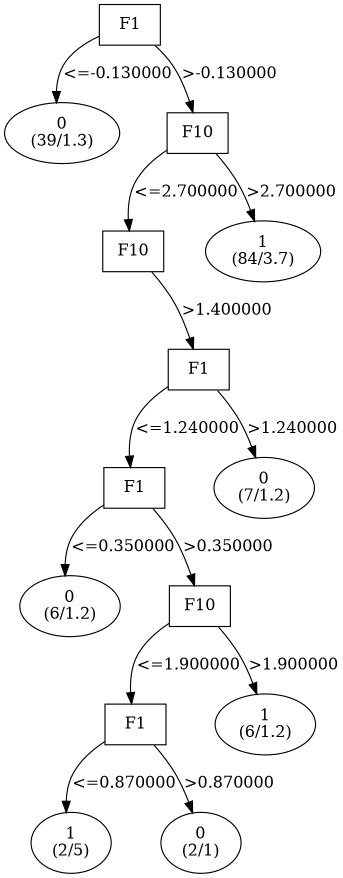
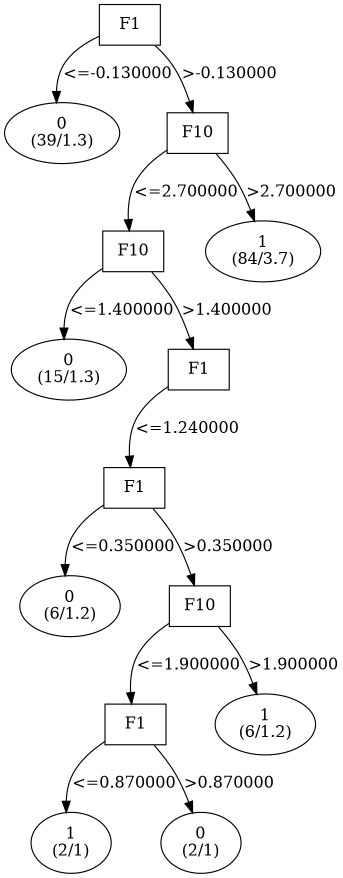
node "0 (15/1.3)": added
node "0 (7/1.2)": removed
node "1 (2/5)": label "1 (2/5)" -> "1 (2/1)"
